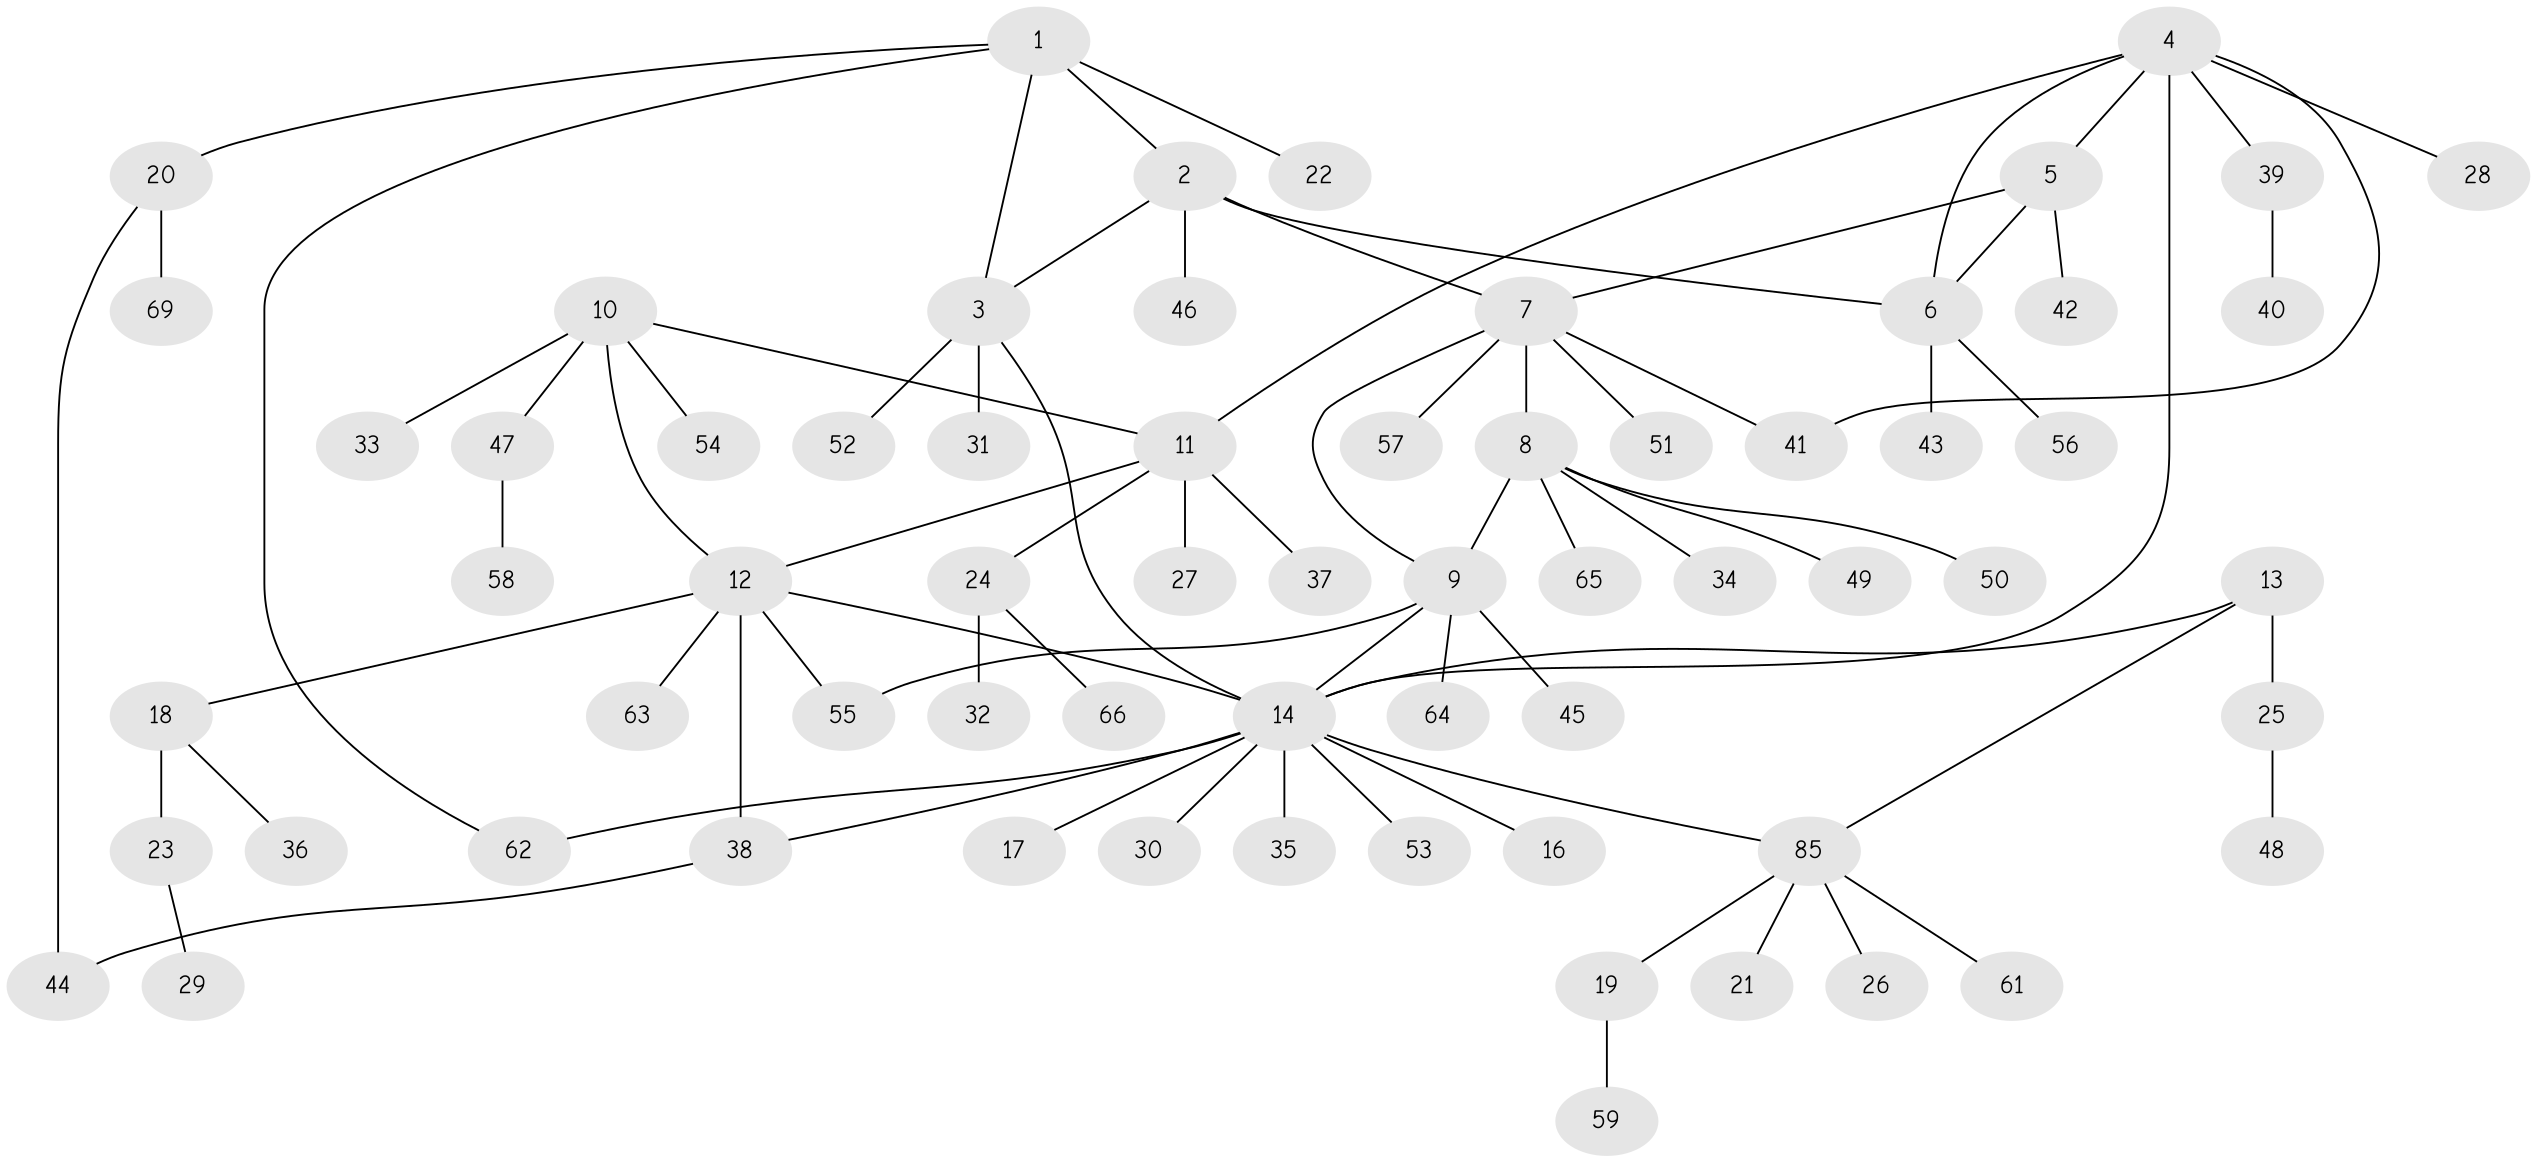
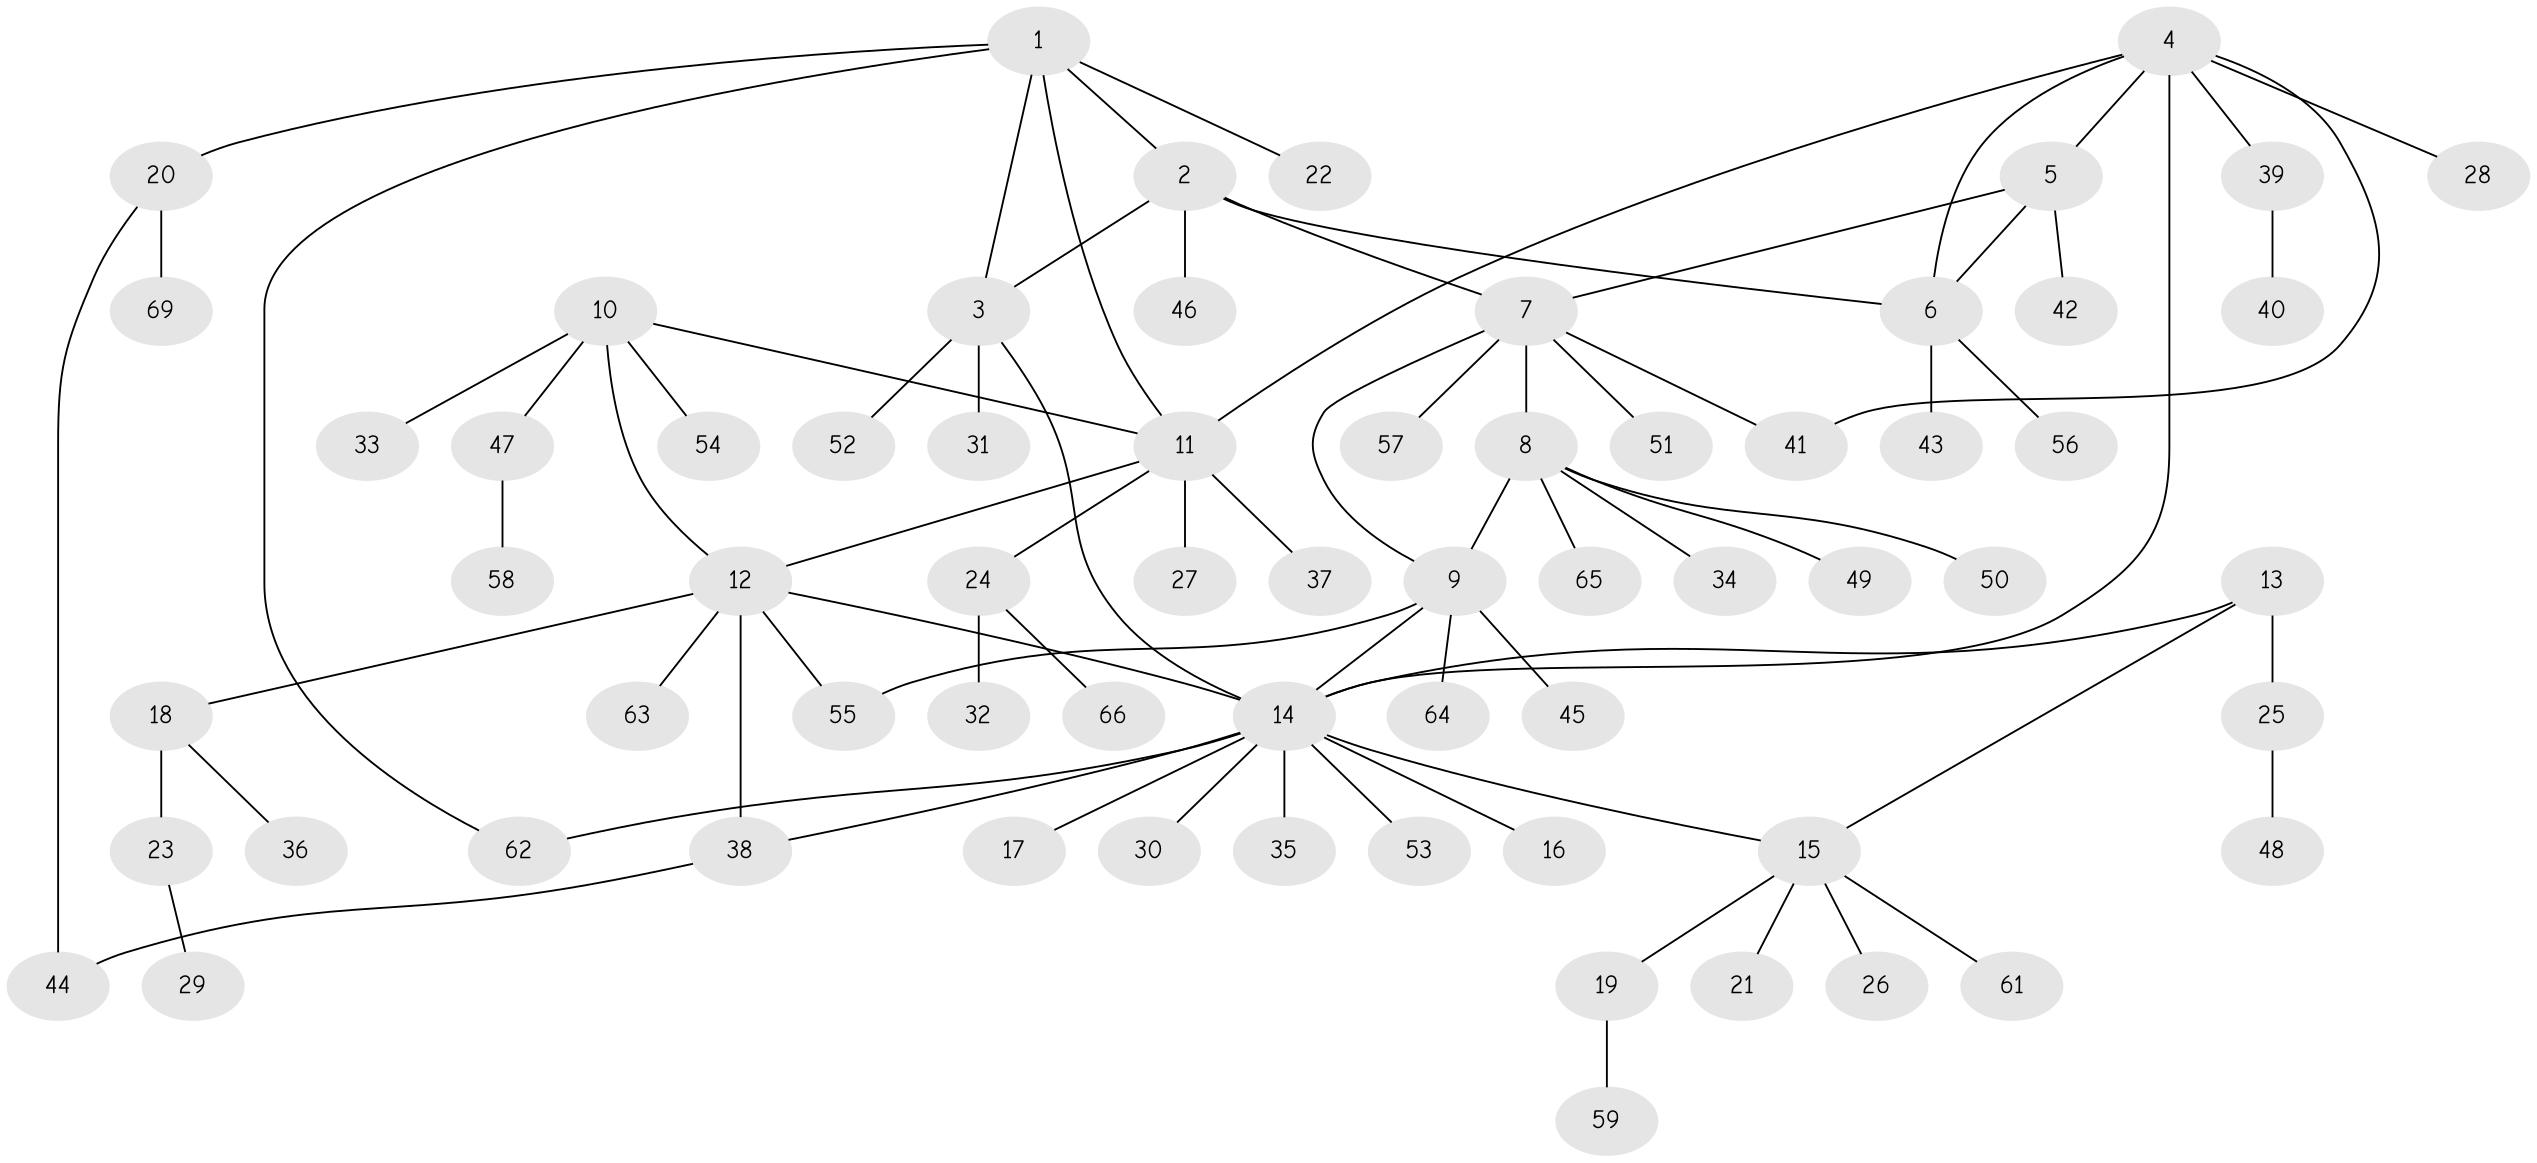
edge "1" -- "11": added
node "85": label "85" -> "15"
